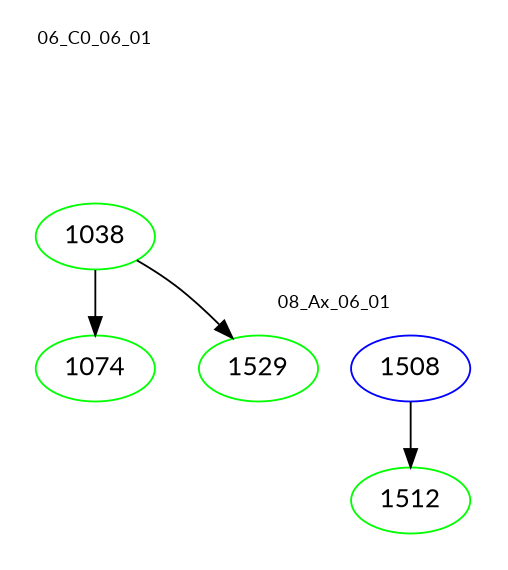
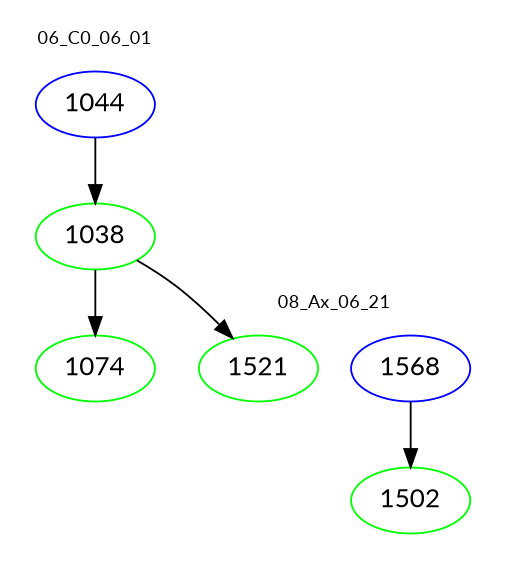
node "1044": added
cluster "08_Ax_06_01": label "08_Ax_06_01" -> "08_Ax_06_21"
node "1529": label "1529" -> "1521"
node "1508": label "1508" -> "1568"
node "1512": label "1512" -> "1502"
